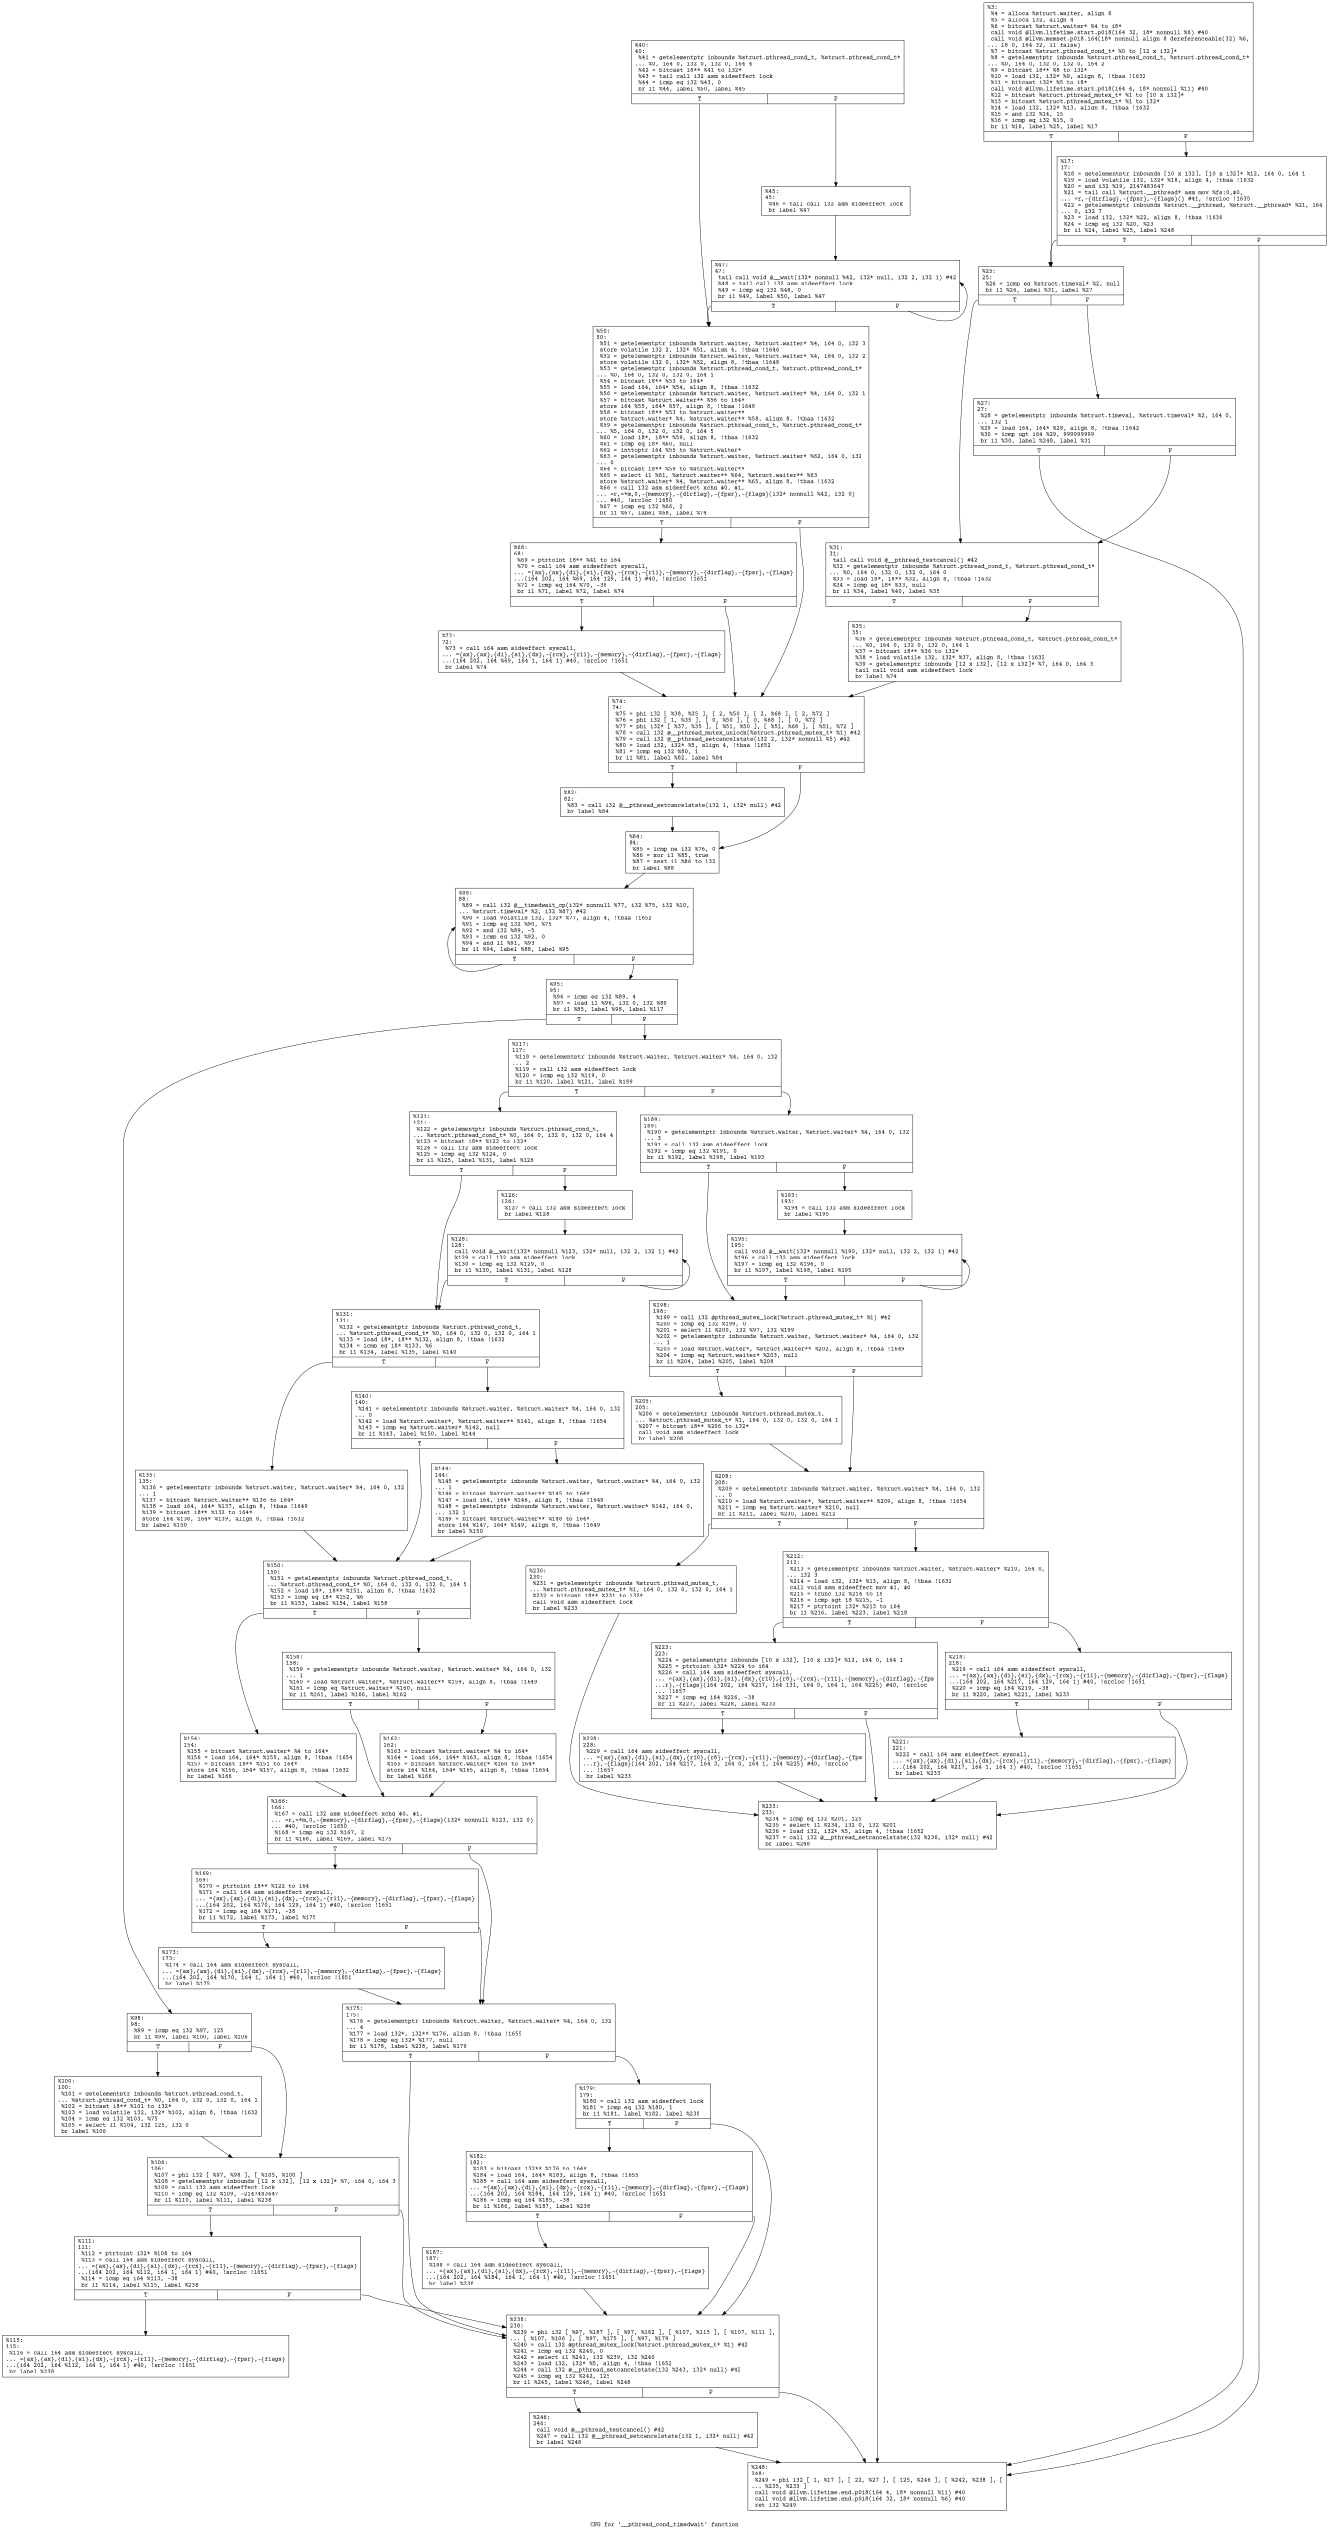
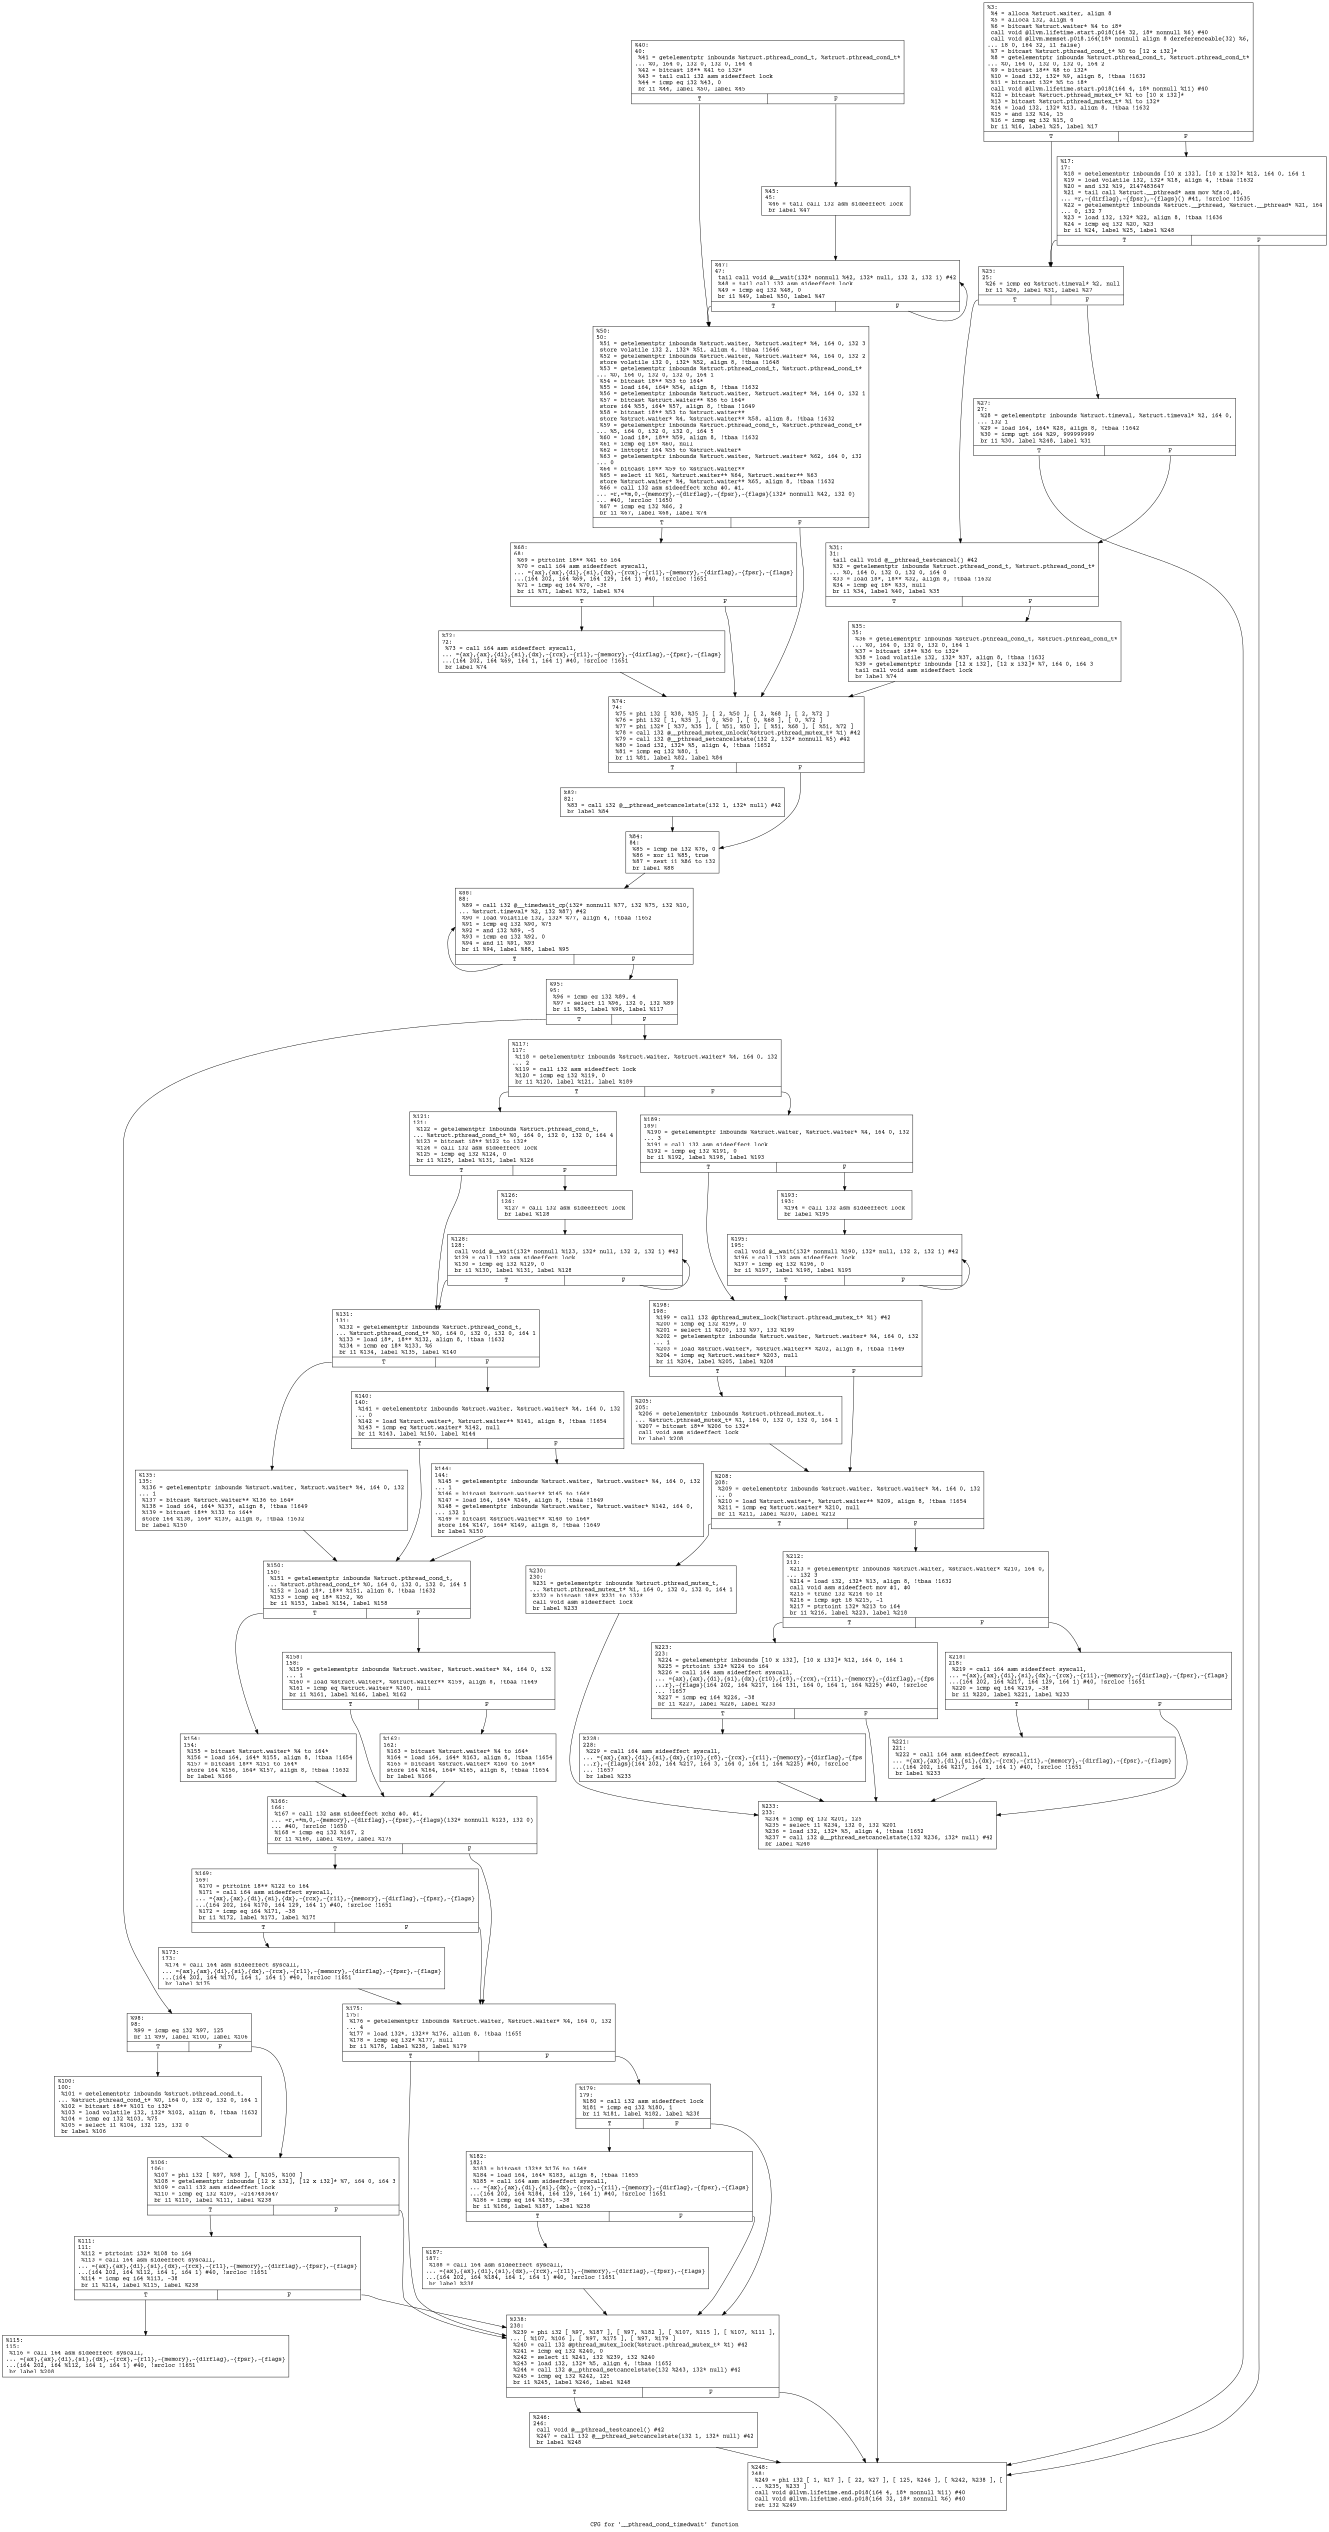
edge "%74:" -> "%82:": removed
node "%95:": text "%97 = load i1 %96, i32 0, i32 %89" -> "%97 = select i1 %96, i32 0, i32 %89"
node "%115:": text "br label %238" -> "br label %208"
